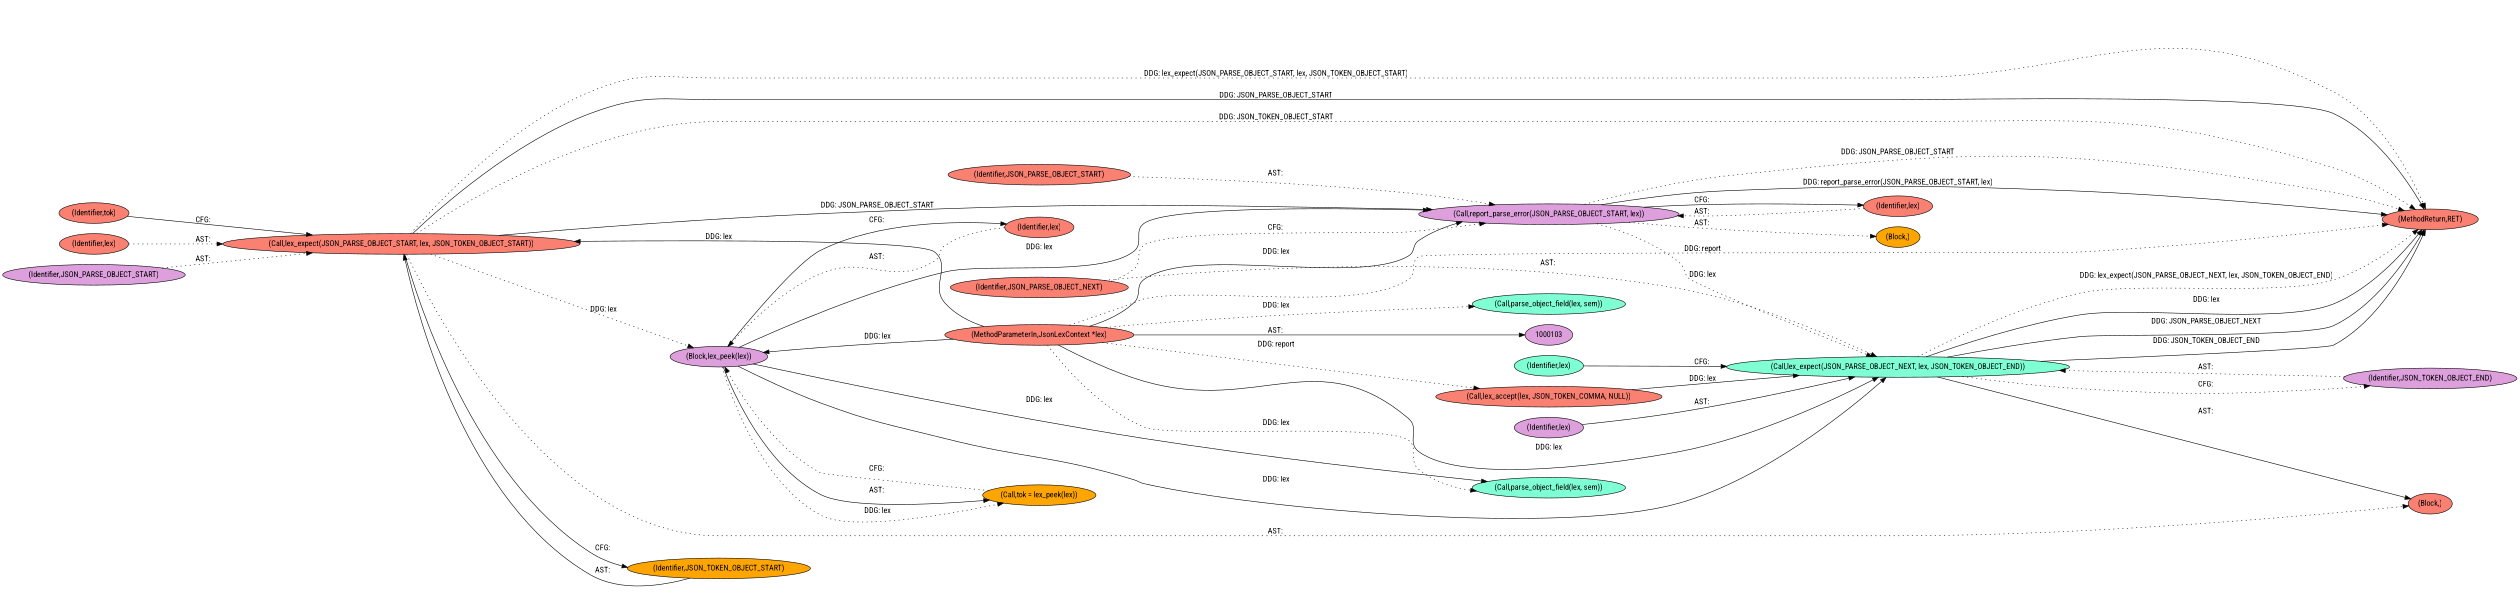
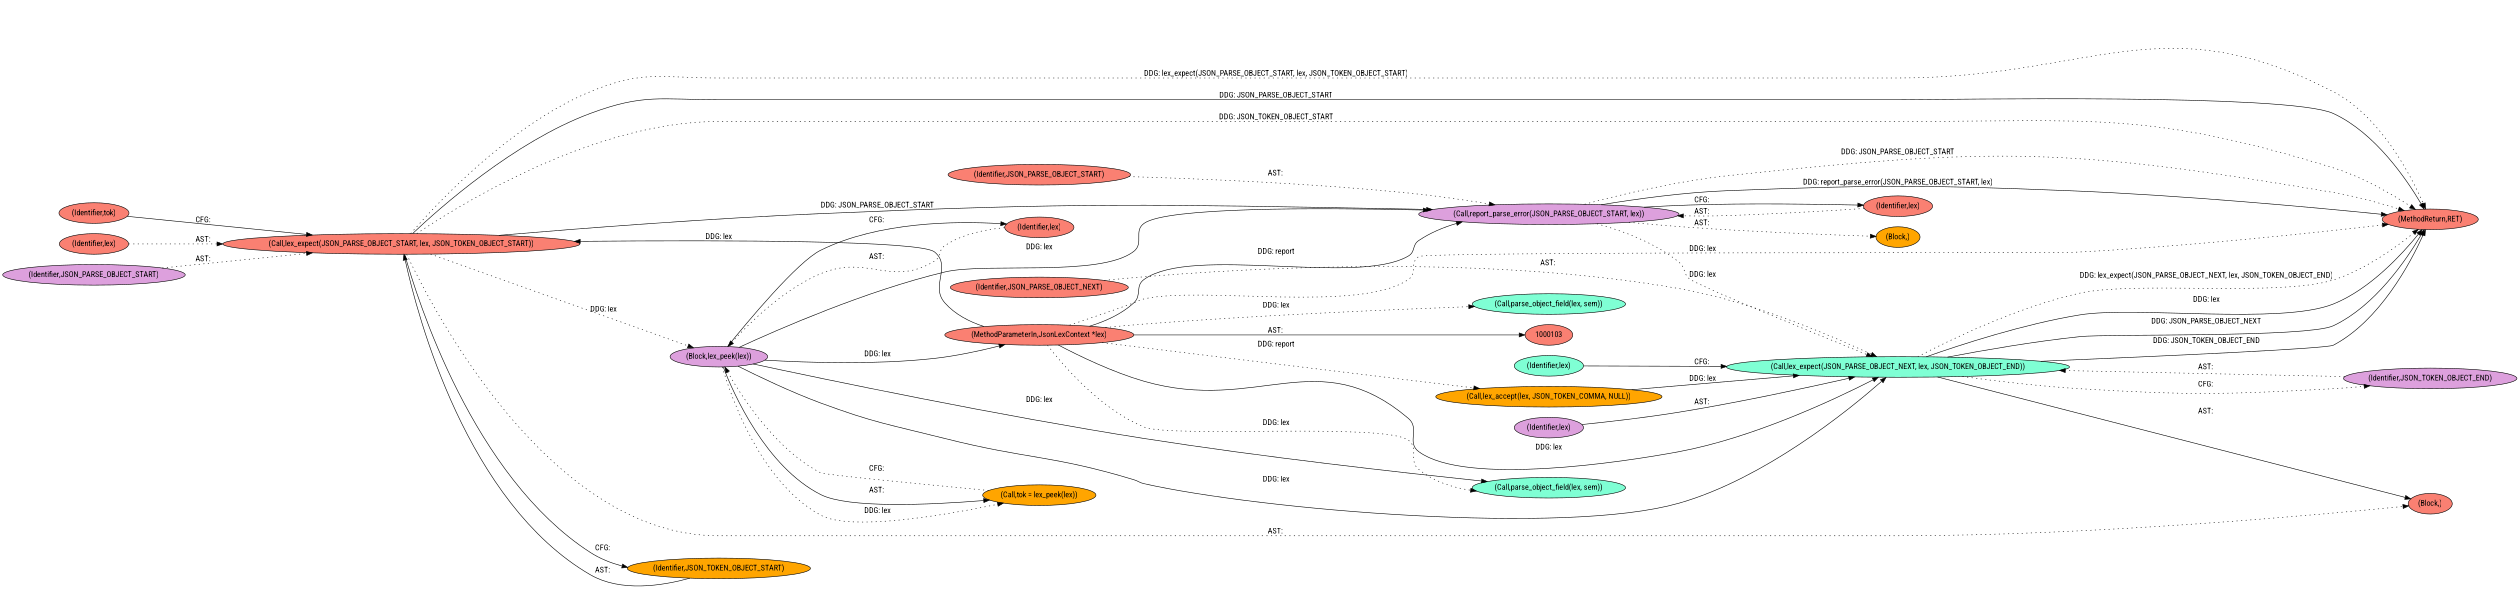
edge "(Identifier,JSON_PARSE_OBJECT_NEXT)" -> "(Call,report_parse_error(JSON_PARSE_OBJECT_START, lex))": removed, label "CFG:"
edge "(MethodParameterIn,JsonLexContext *lex)" -> "(MethodReturn,RET)": label "DDG: report" -> "DDG: lex"
edge "(MethodParameterIn,JsonLexContext *lex)" -> "(Call,report_parse_error(JSON_PARSE_OBJECT_START, lex))": label "DDG: lex" -> "DDG: report"
node "1000103": fillcolor plum -> salmon
edge "(MethodParameterIn,JsonLexContext *lex)" -> "(Block,lex_peek(lex))": reversed
node "(Call,lex_accept(lex, JSON_TOKEN_COMMA, NULL))": fillcolor salmon -> orange
